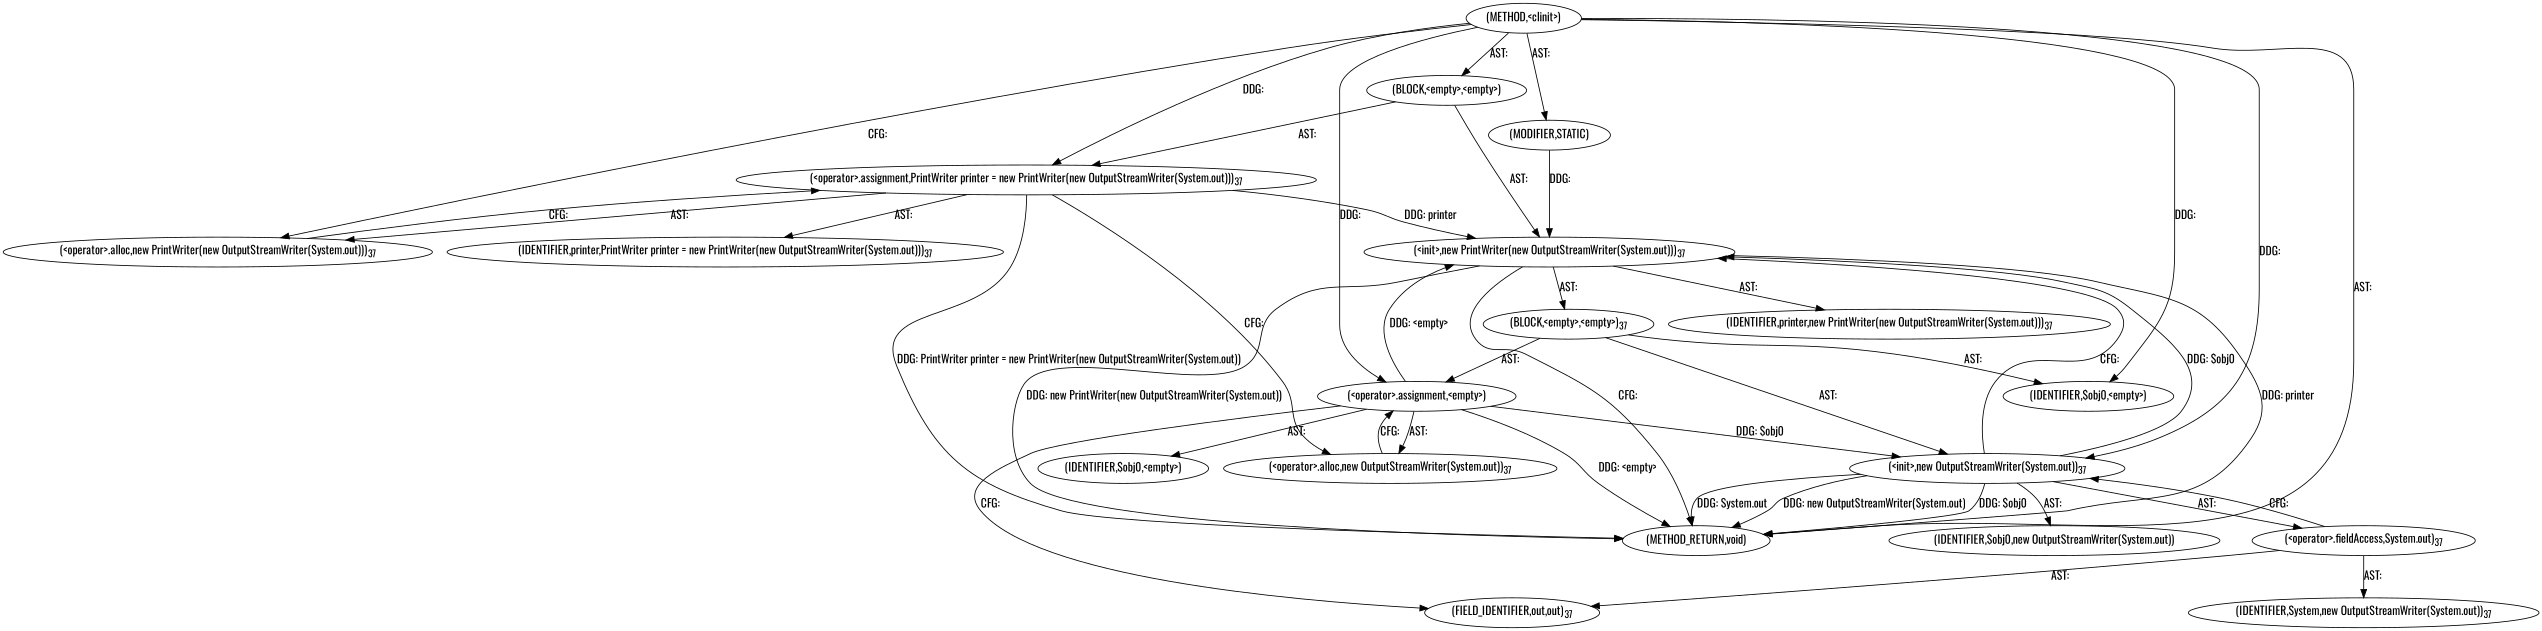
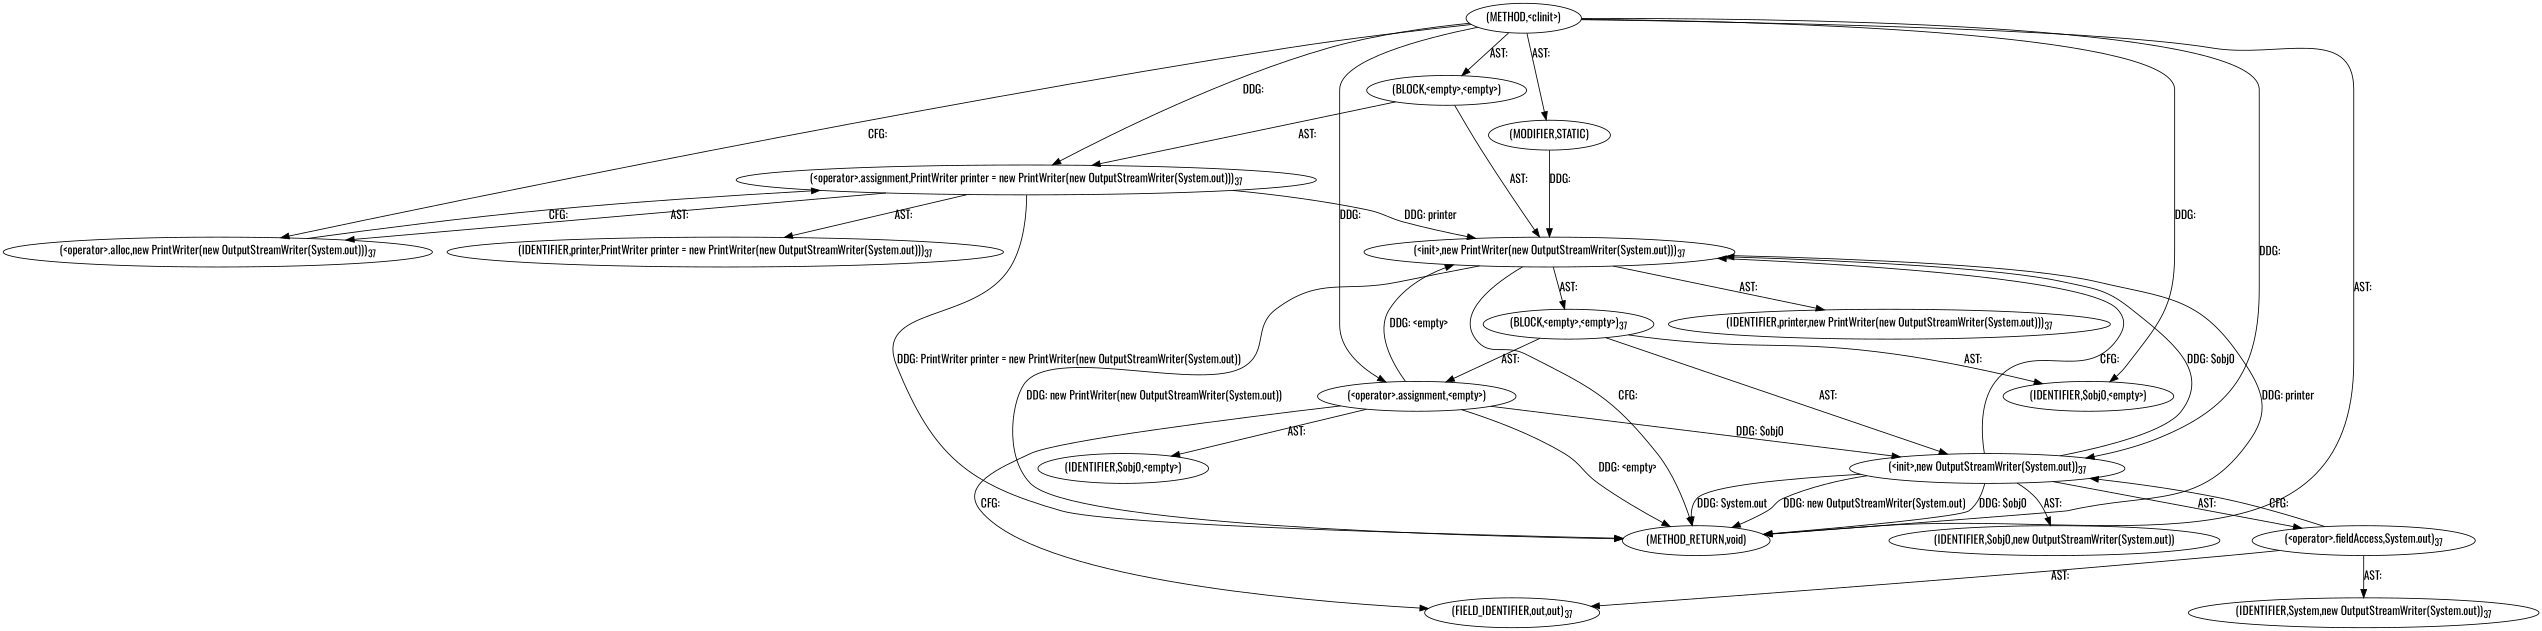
node "(<operator>.alloc,new OutputStreamWriter(System.out))": removed
